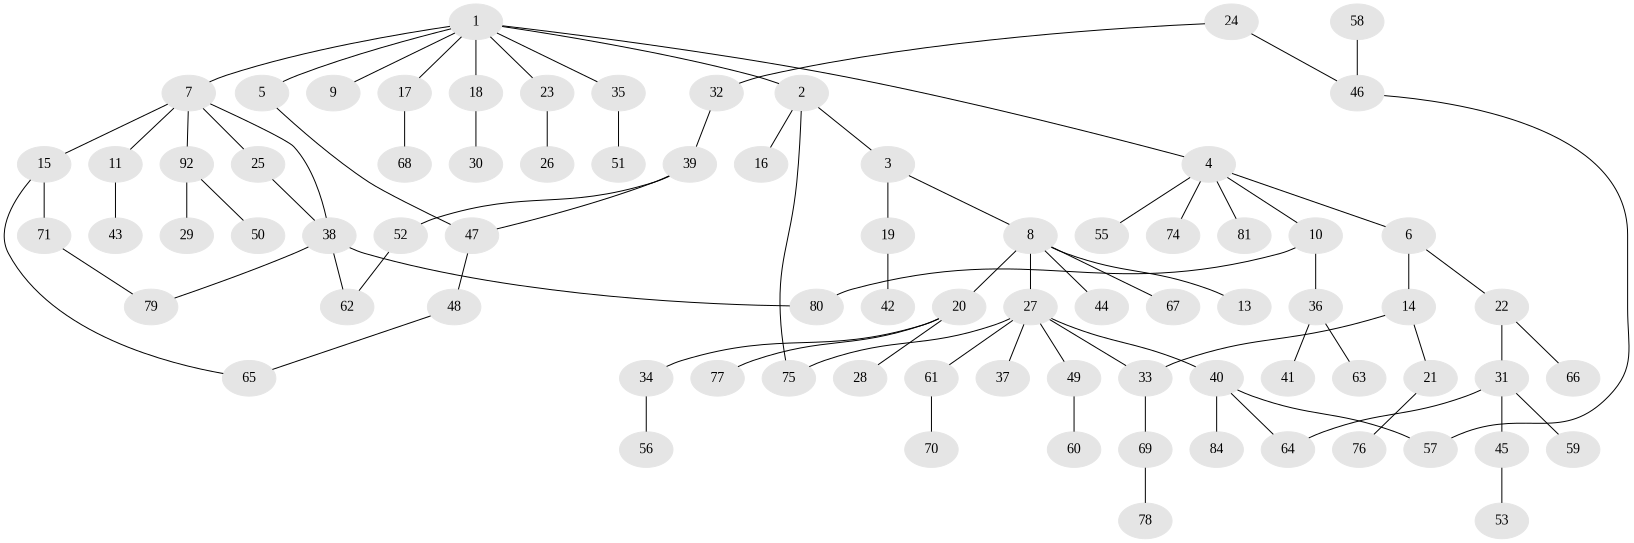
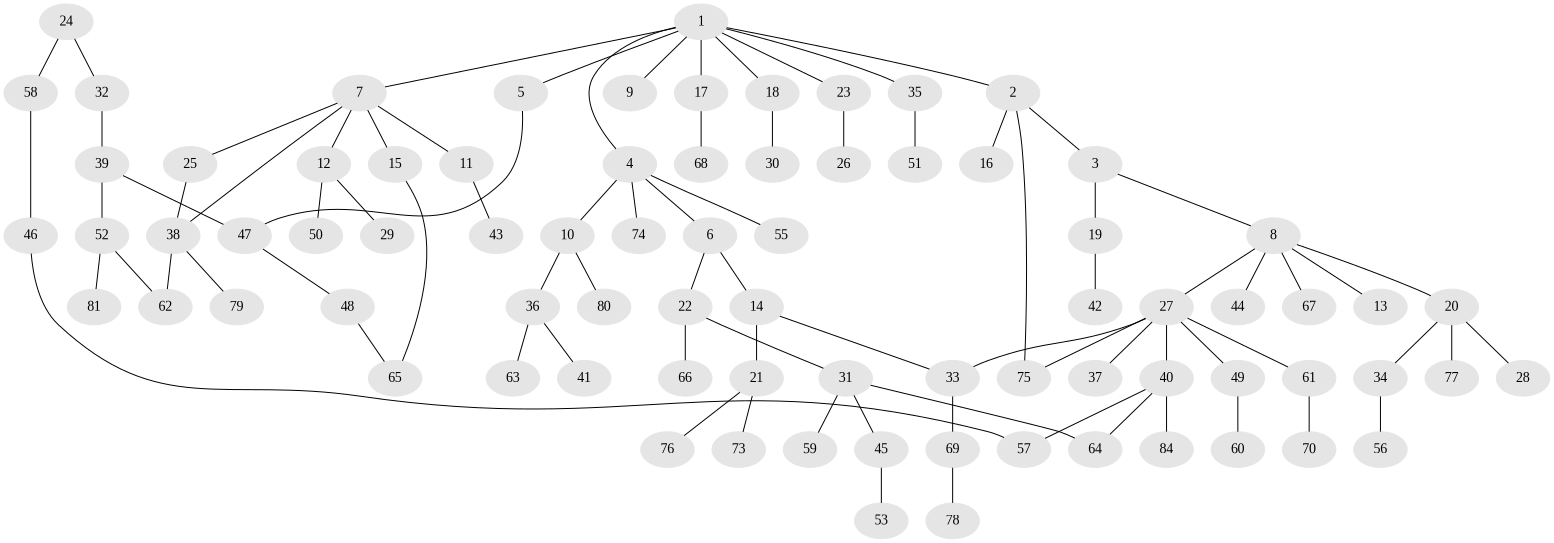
edge "24" -- "46": now "24" -- "58"
node "92": label "92" -> "12"
edge "4" -- "81": now "52" -- "81"
node "71": removed
edge "38" -- "80": removed
node "73": added
